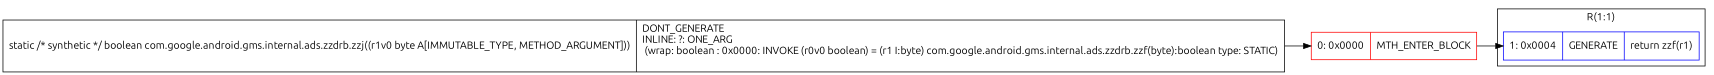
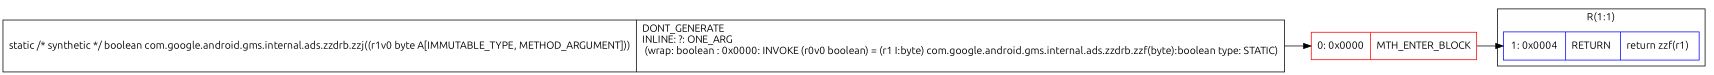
node "1: 0x0004": text "GENERATE" -> "RETURN"
